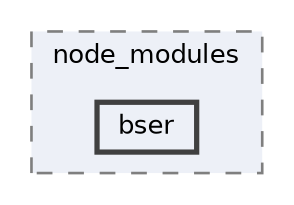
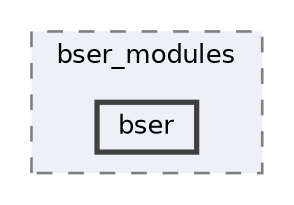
cluster "node_modules": label "node_modules" -> "bser_modules"
